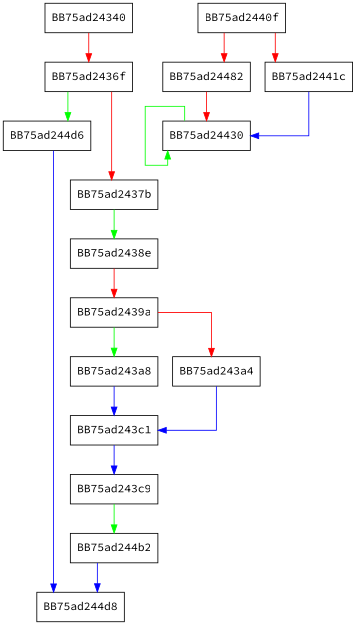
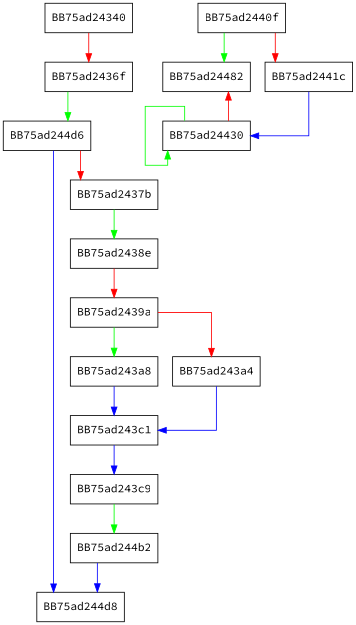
edge "BB75ad2440f" -> "BB75ad24482": color red -> green
edge "BB75ad24482" -> "BB75ad24430": reversed
edge "BB75ad2436f" -> "BB75ad2437b": now "BB75ad244d6" -> "BB75ad2437b"
